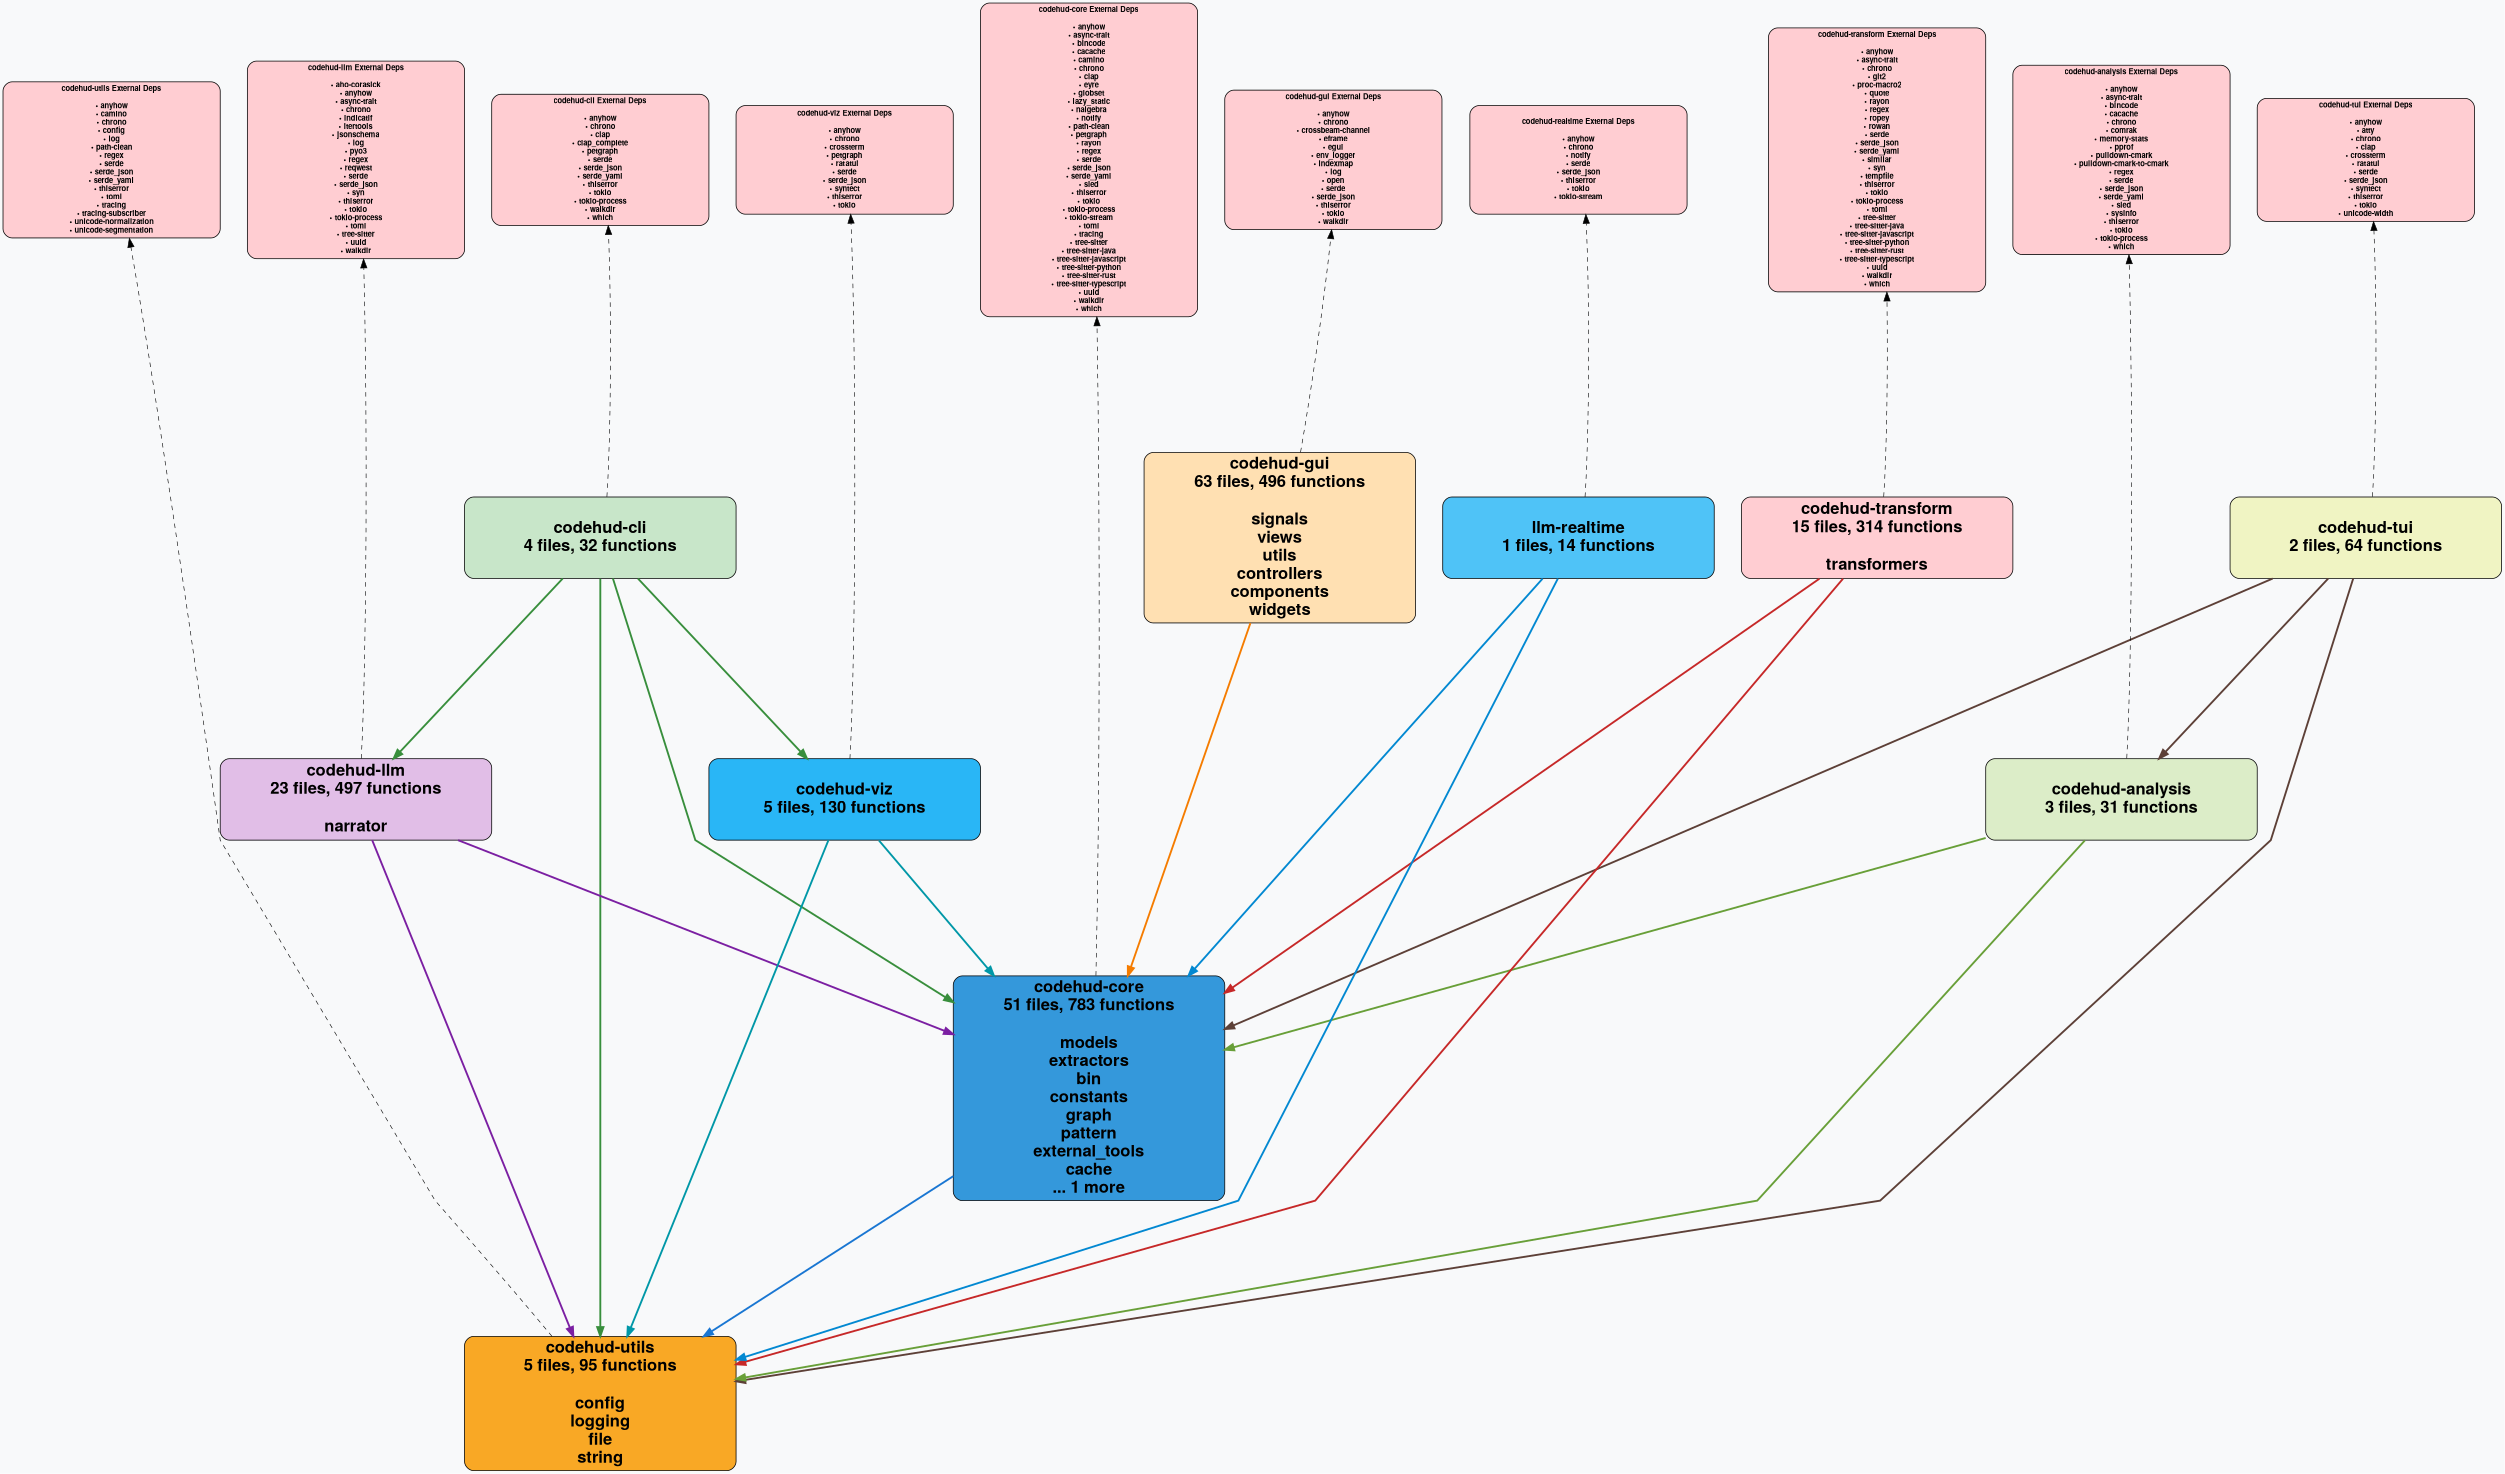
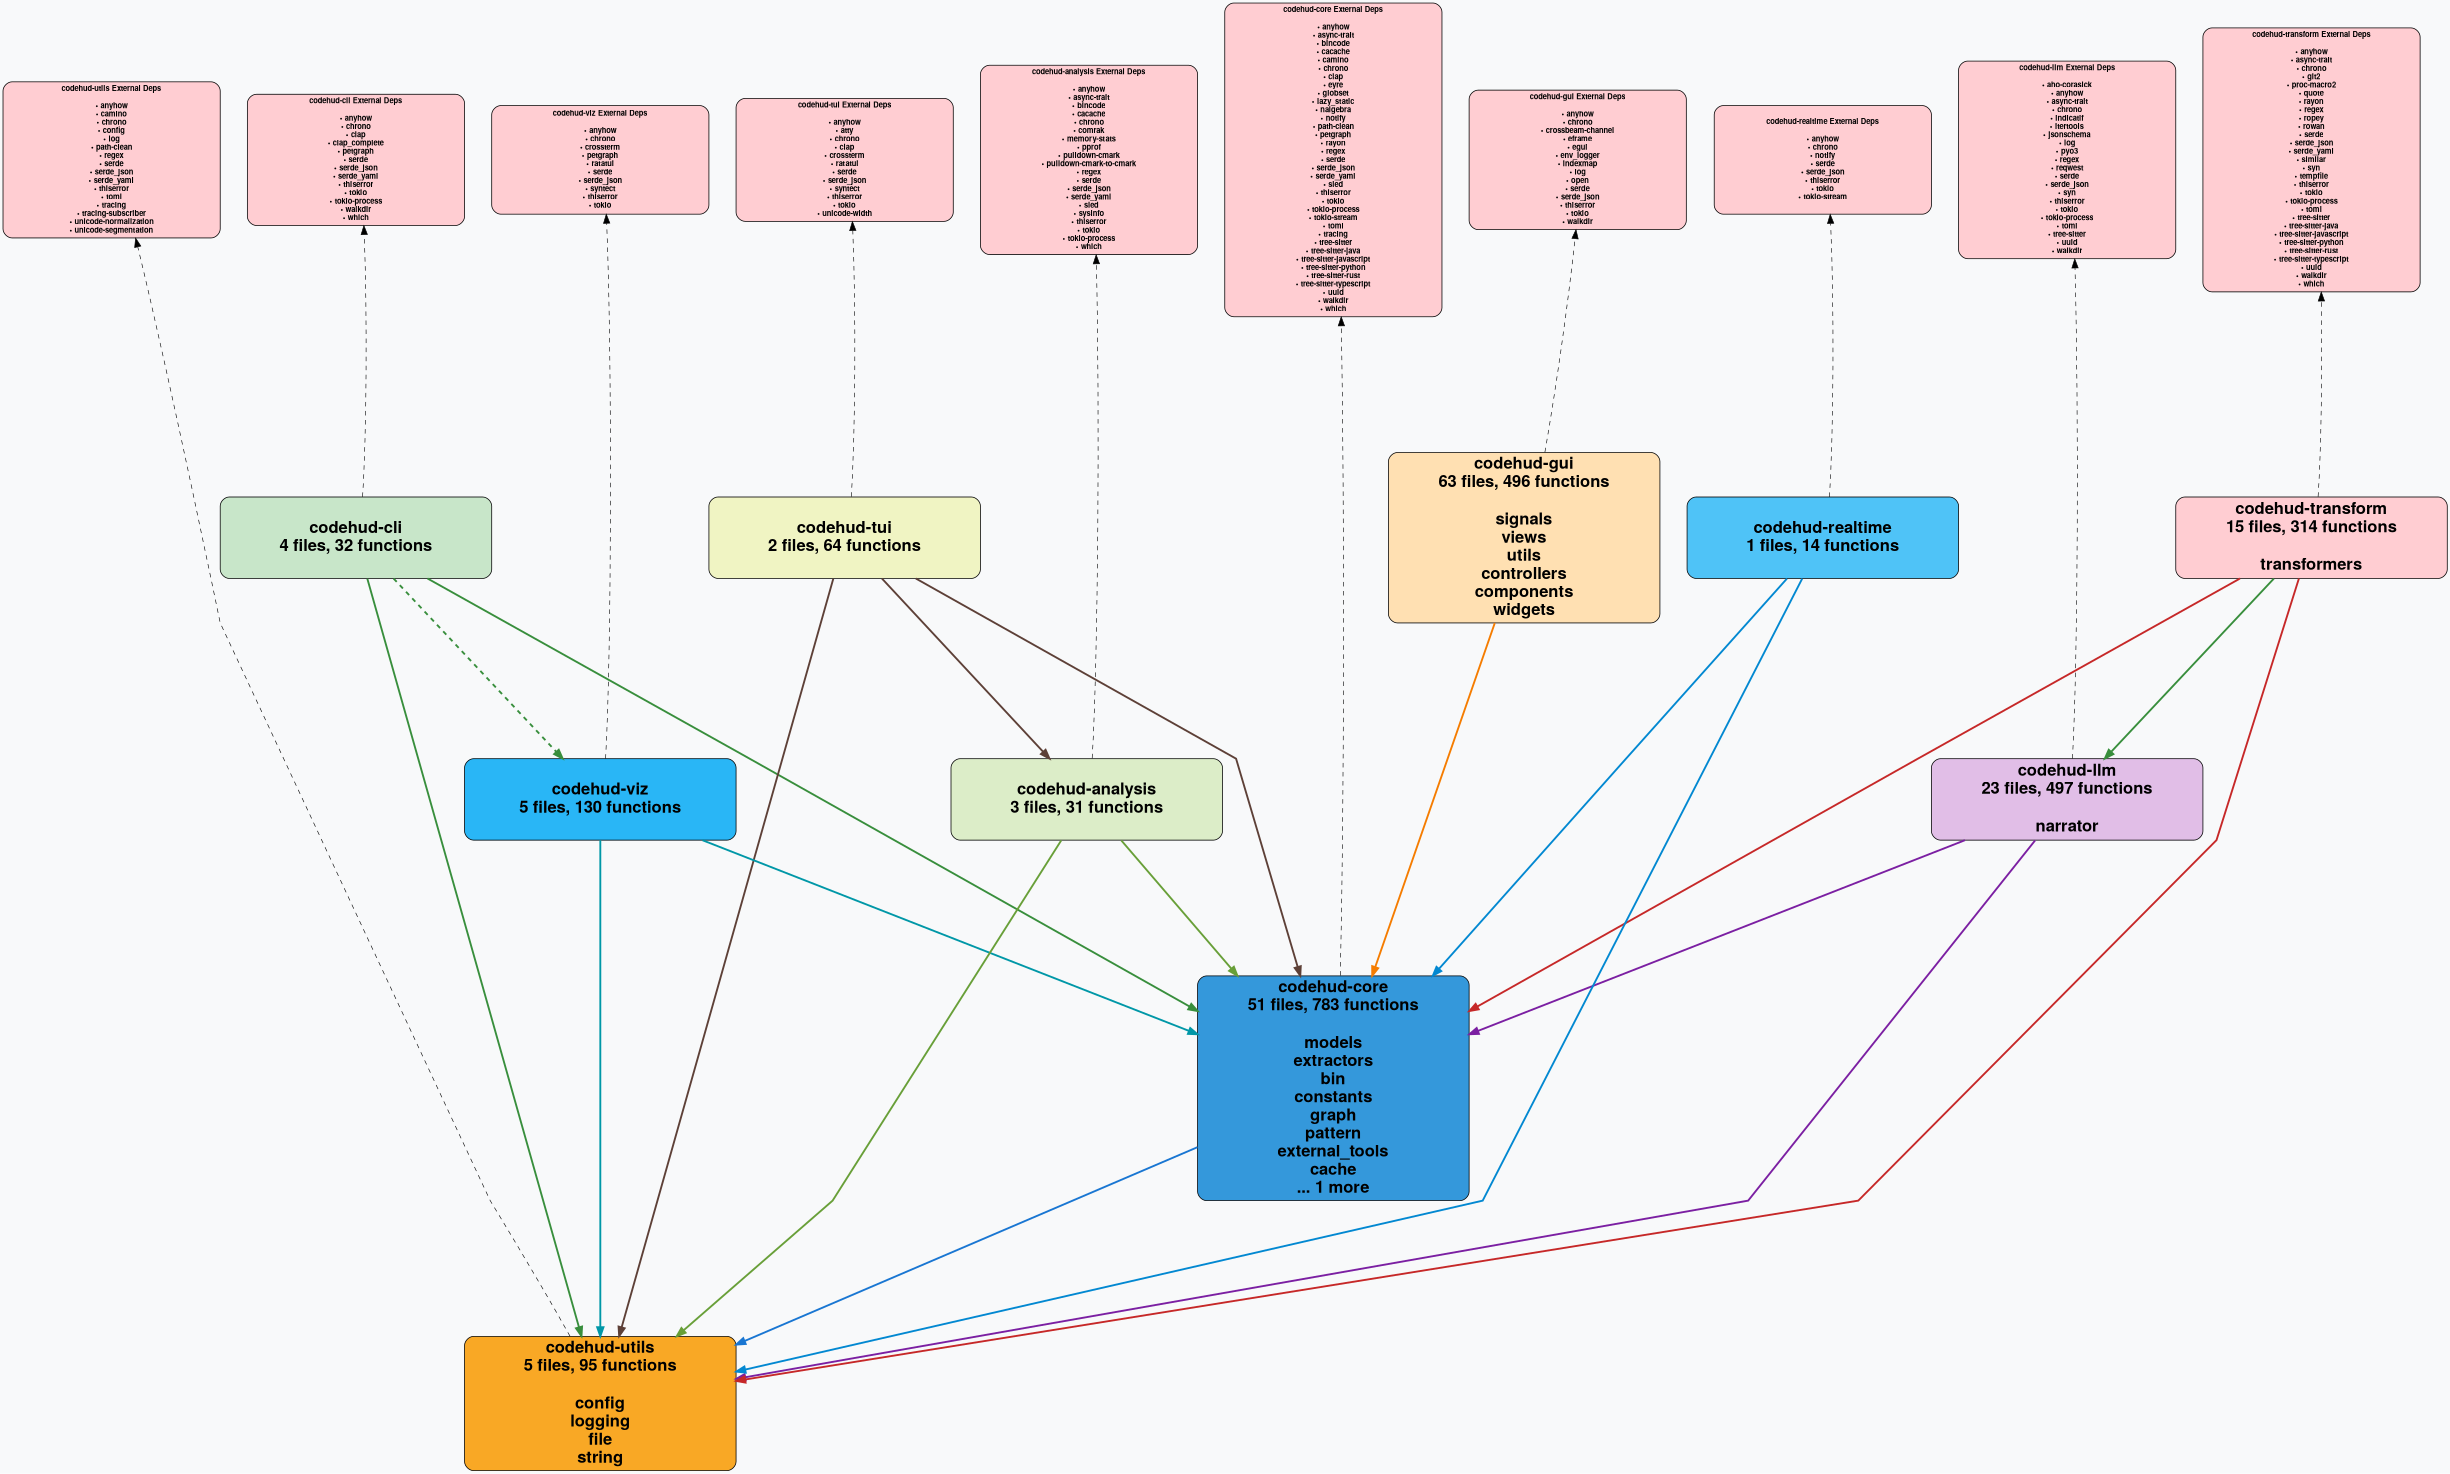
node "llm-realtime 1 files, 14 functions": label "llm-realtime 1 files, 14 functions" -> "codehud-realtime 1 files, 14 functions"
edge "codehud-cli 4 files, 32 functions" -> "codehud-llm 23 files, 497 functions narrator": now "codehud-transform 15 files, 314 functions transformers" -> "codehud-llm 23 files, 497 functions narrator"
edge "codehud-cli 4 files, 32 functions" -> "codehud-viz 5 files, 130 functions": style solid -> dashed
